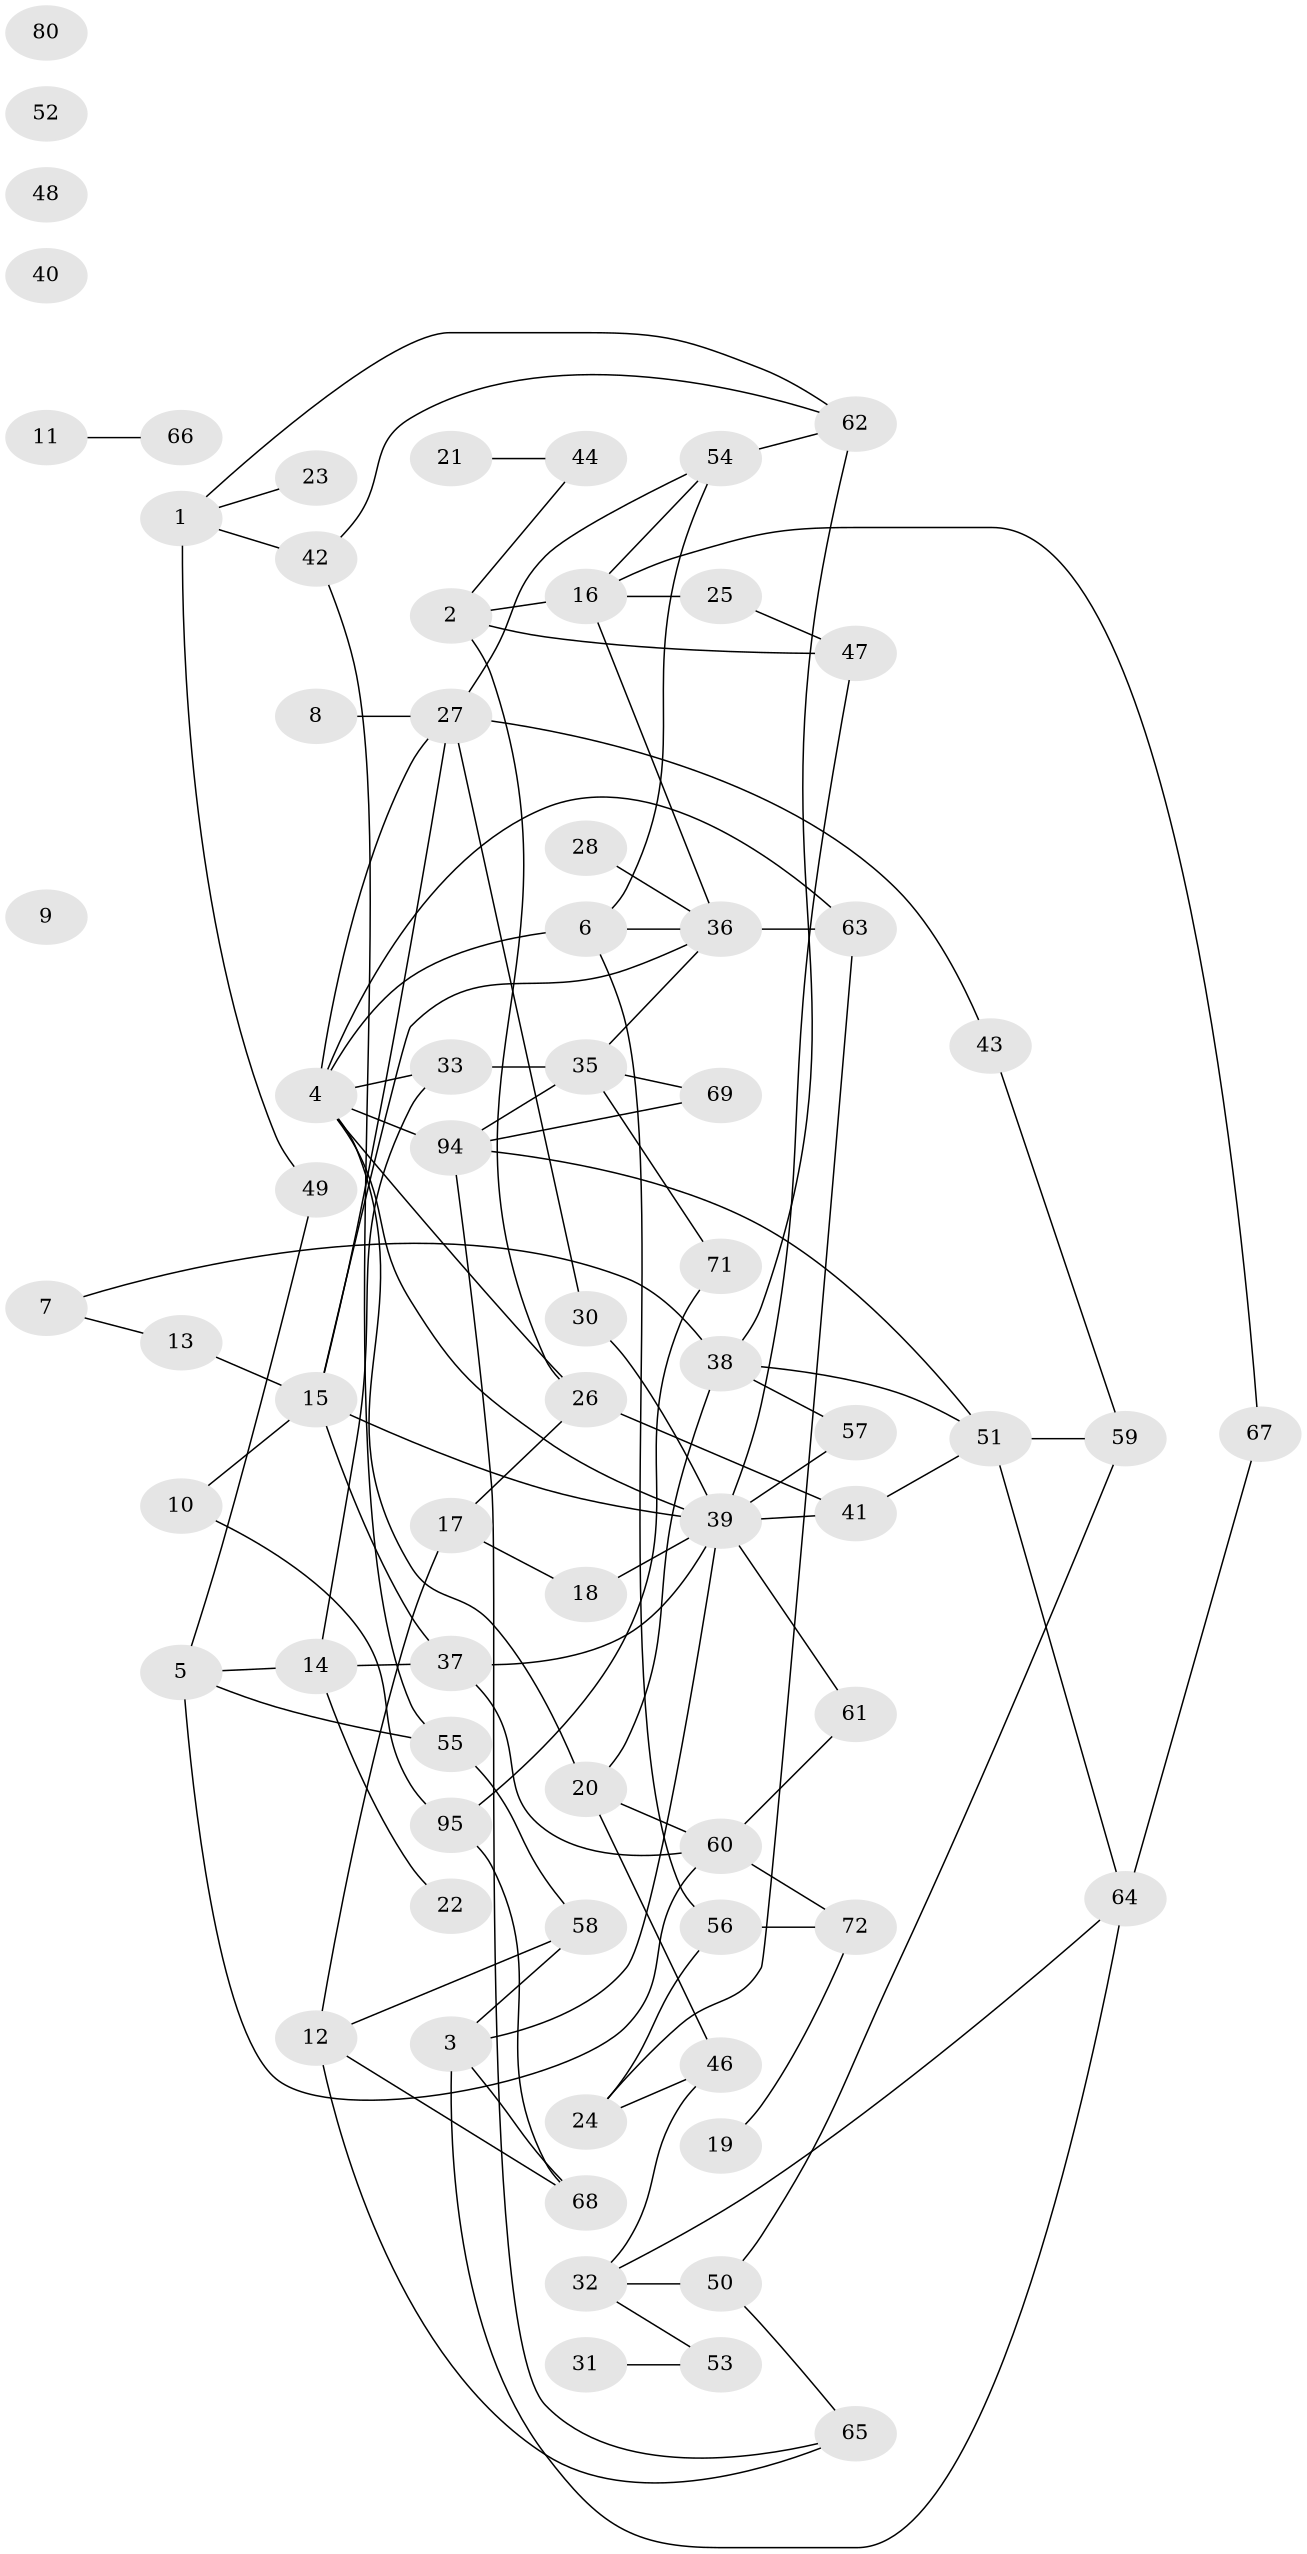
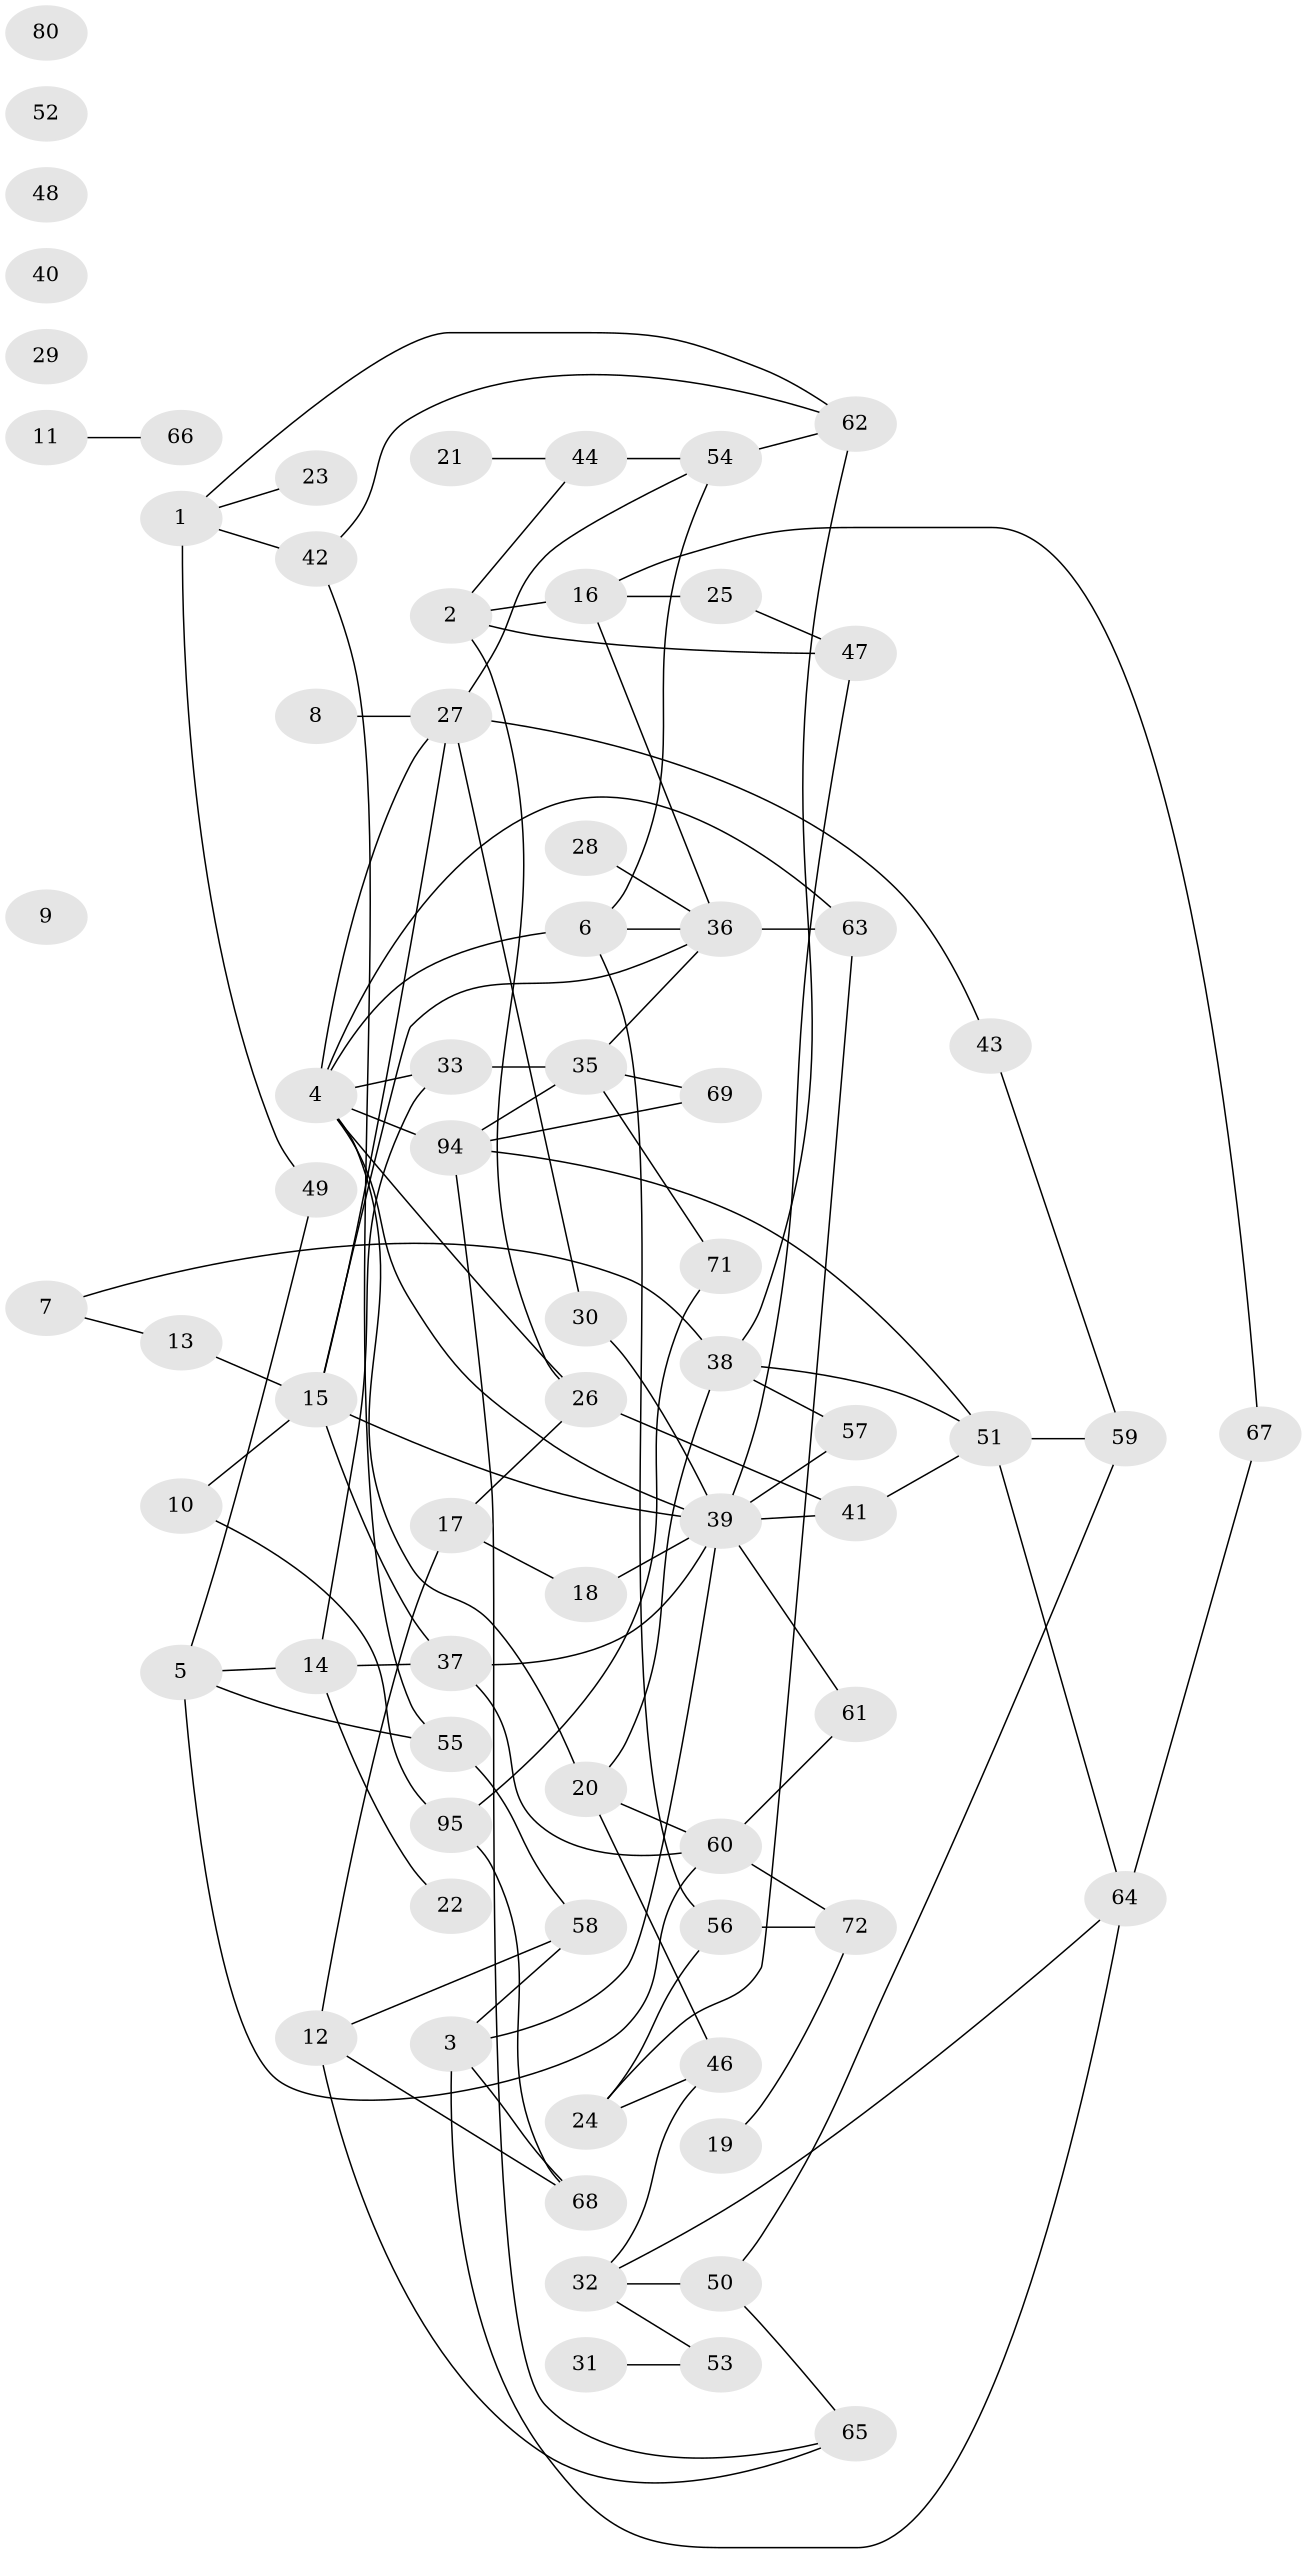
node "29": added
edge "54" -- "16": now "54" -- "44"
